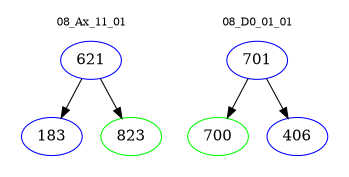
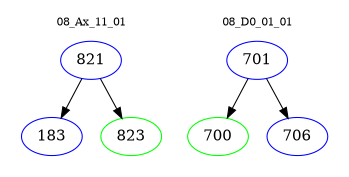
node "621": label "621" -> "821"
node "406": label "406" -> "706"
